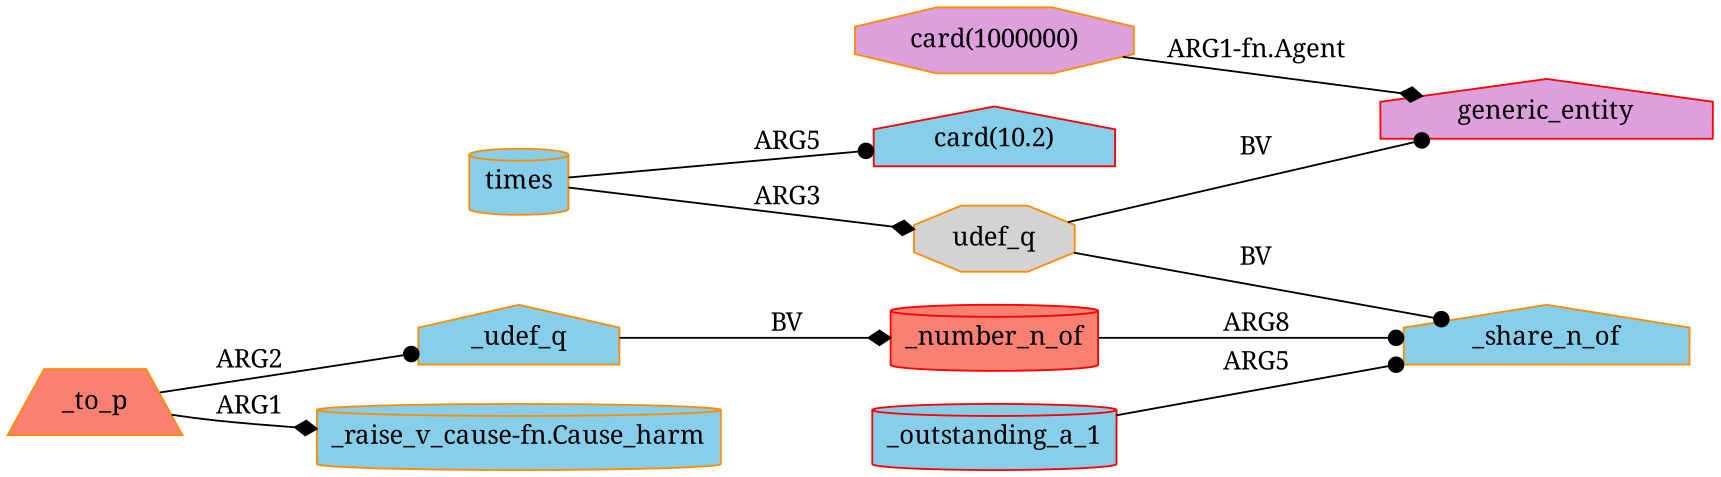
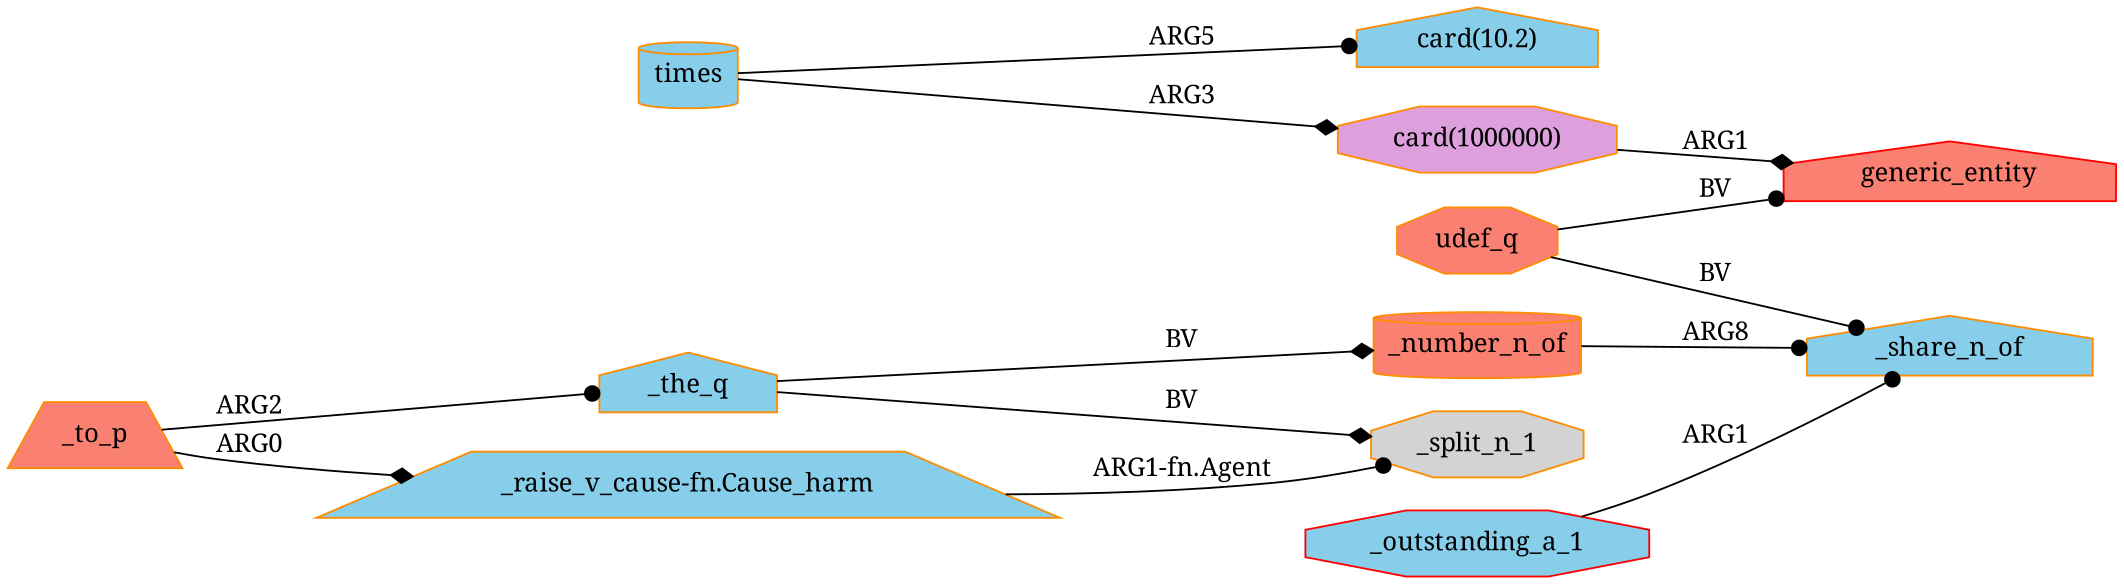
edge "card(1000000)" -> "generic_entity": label "ARG1-fn.Agent" -> "ARG1"
node "generic_entity": fillcolor plum -> salmon
node "card(10.2)": color red -> darkorange
edge "times" -> "udef_q": now "times" -> "card(1000000)"
node "udef_q": fillcolor lightgrey -> salmon
node "_udef_q": label "_udef_q" -> "_the_q"
node "_number_n_of": color red -> darkorange
edge "_outstanding_a_1" -> "_share_n_of": label "ARG5" -> "ARG1"
edge "_to_p" -> "_raise_v_cause-fn.Cause_harm": label "ARG1" -> "ARG0"
node "_raise_v_cause-fn.Cause_harm": shape cylinder -> trapezium
node "_outstanding_a_1": shape cylinder -> octagon
node "_split_n_1": added
